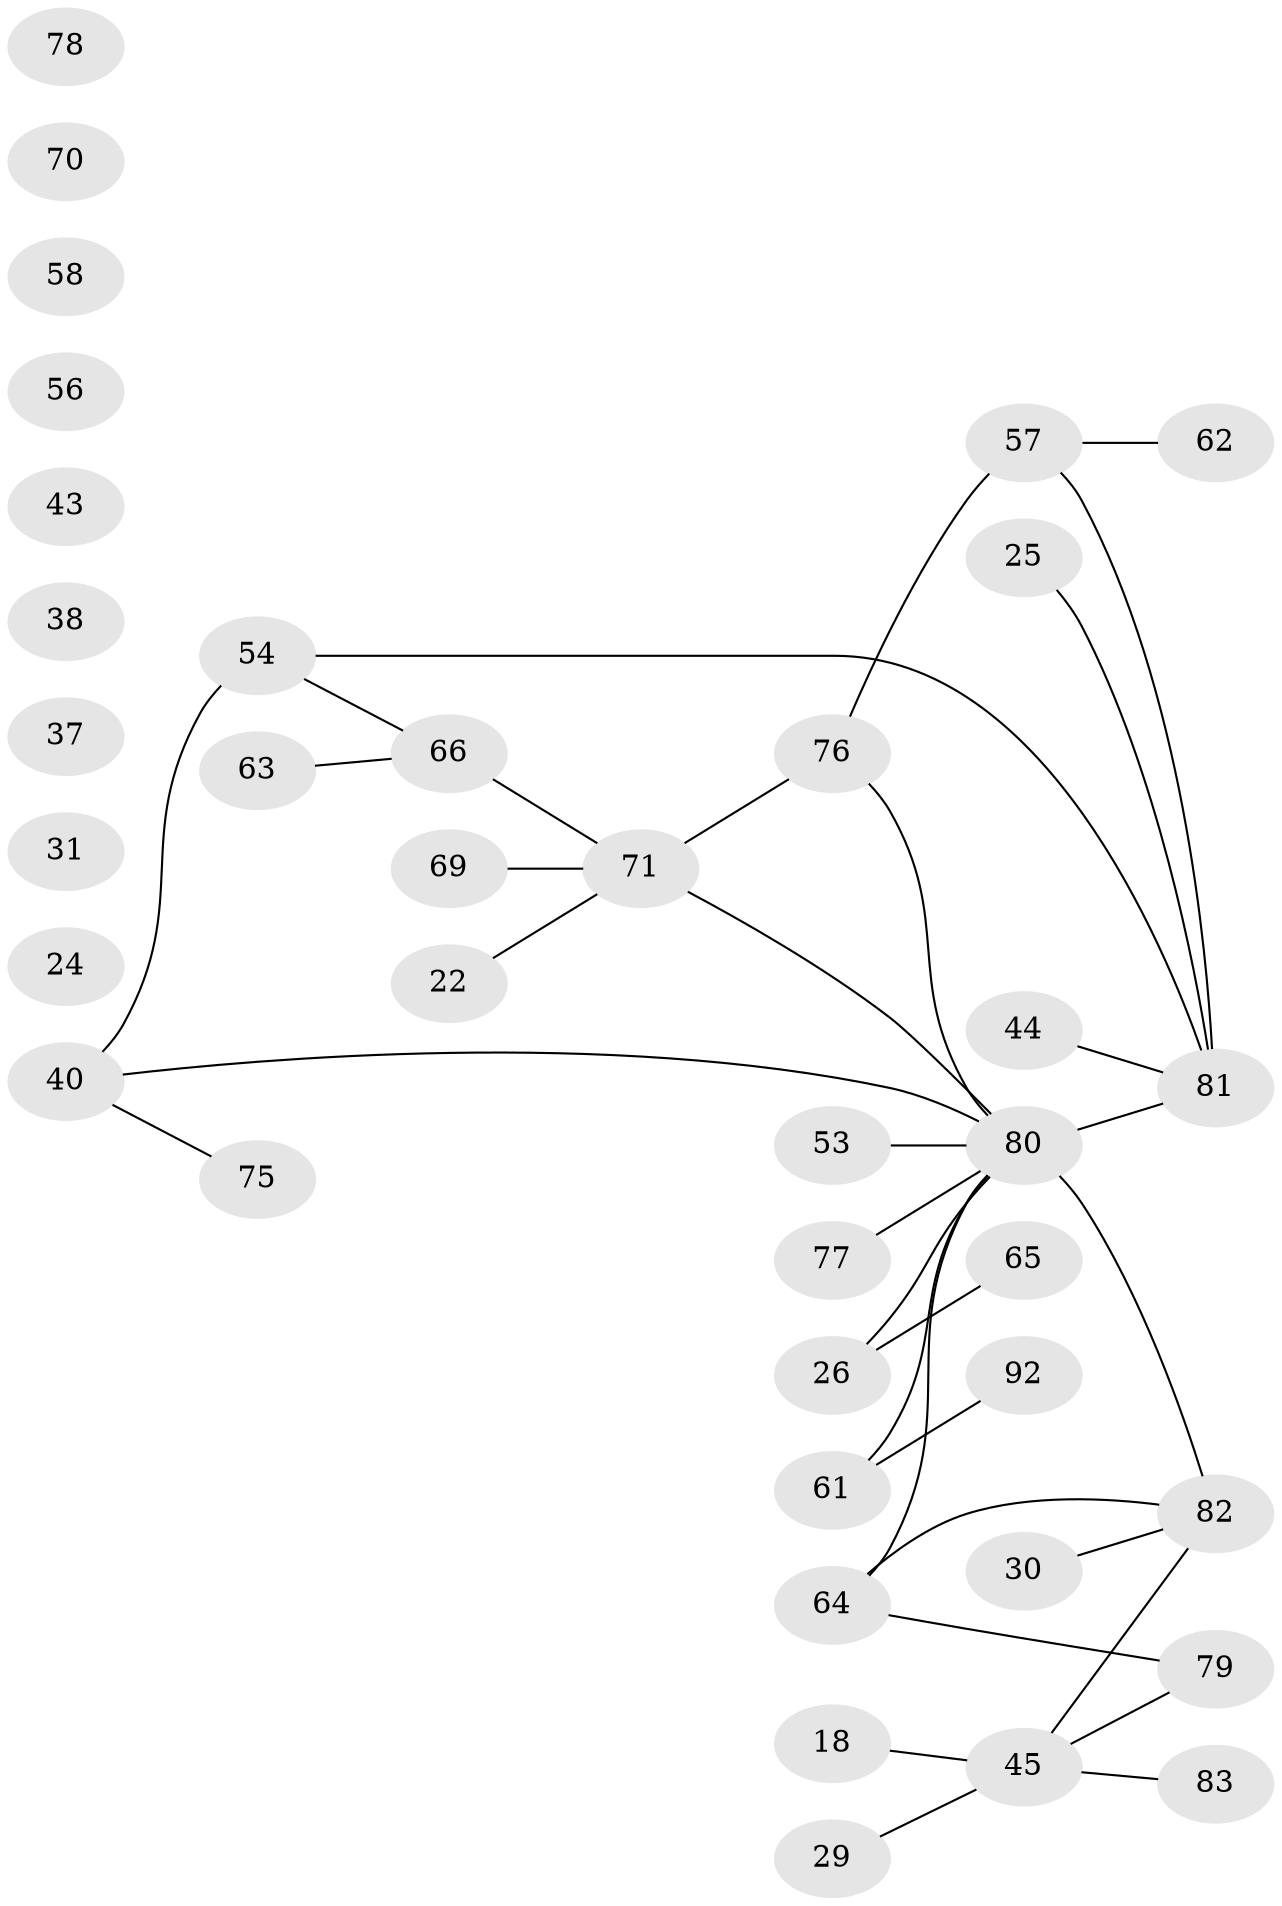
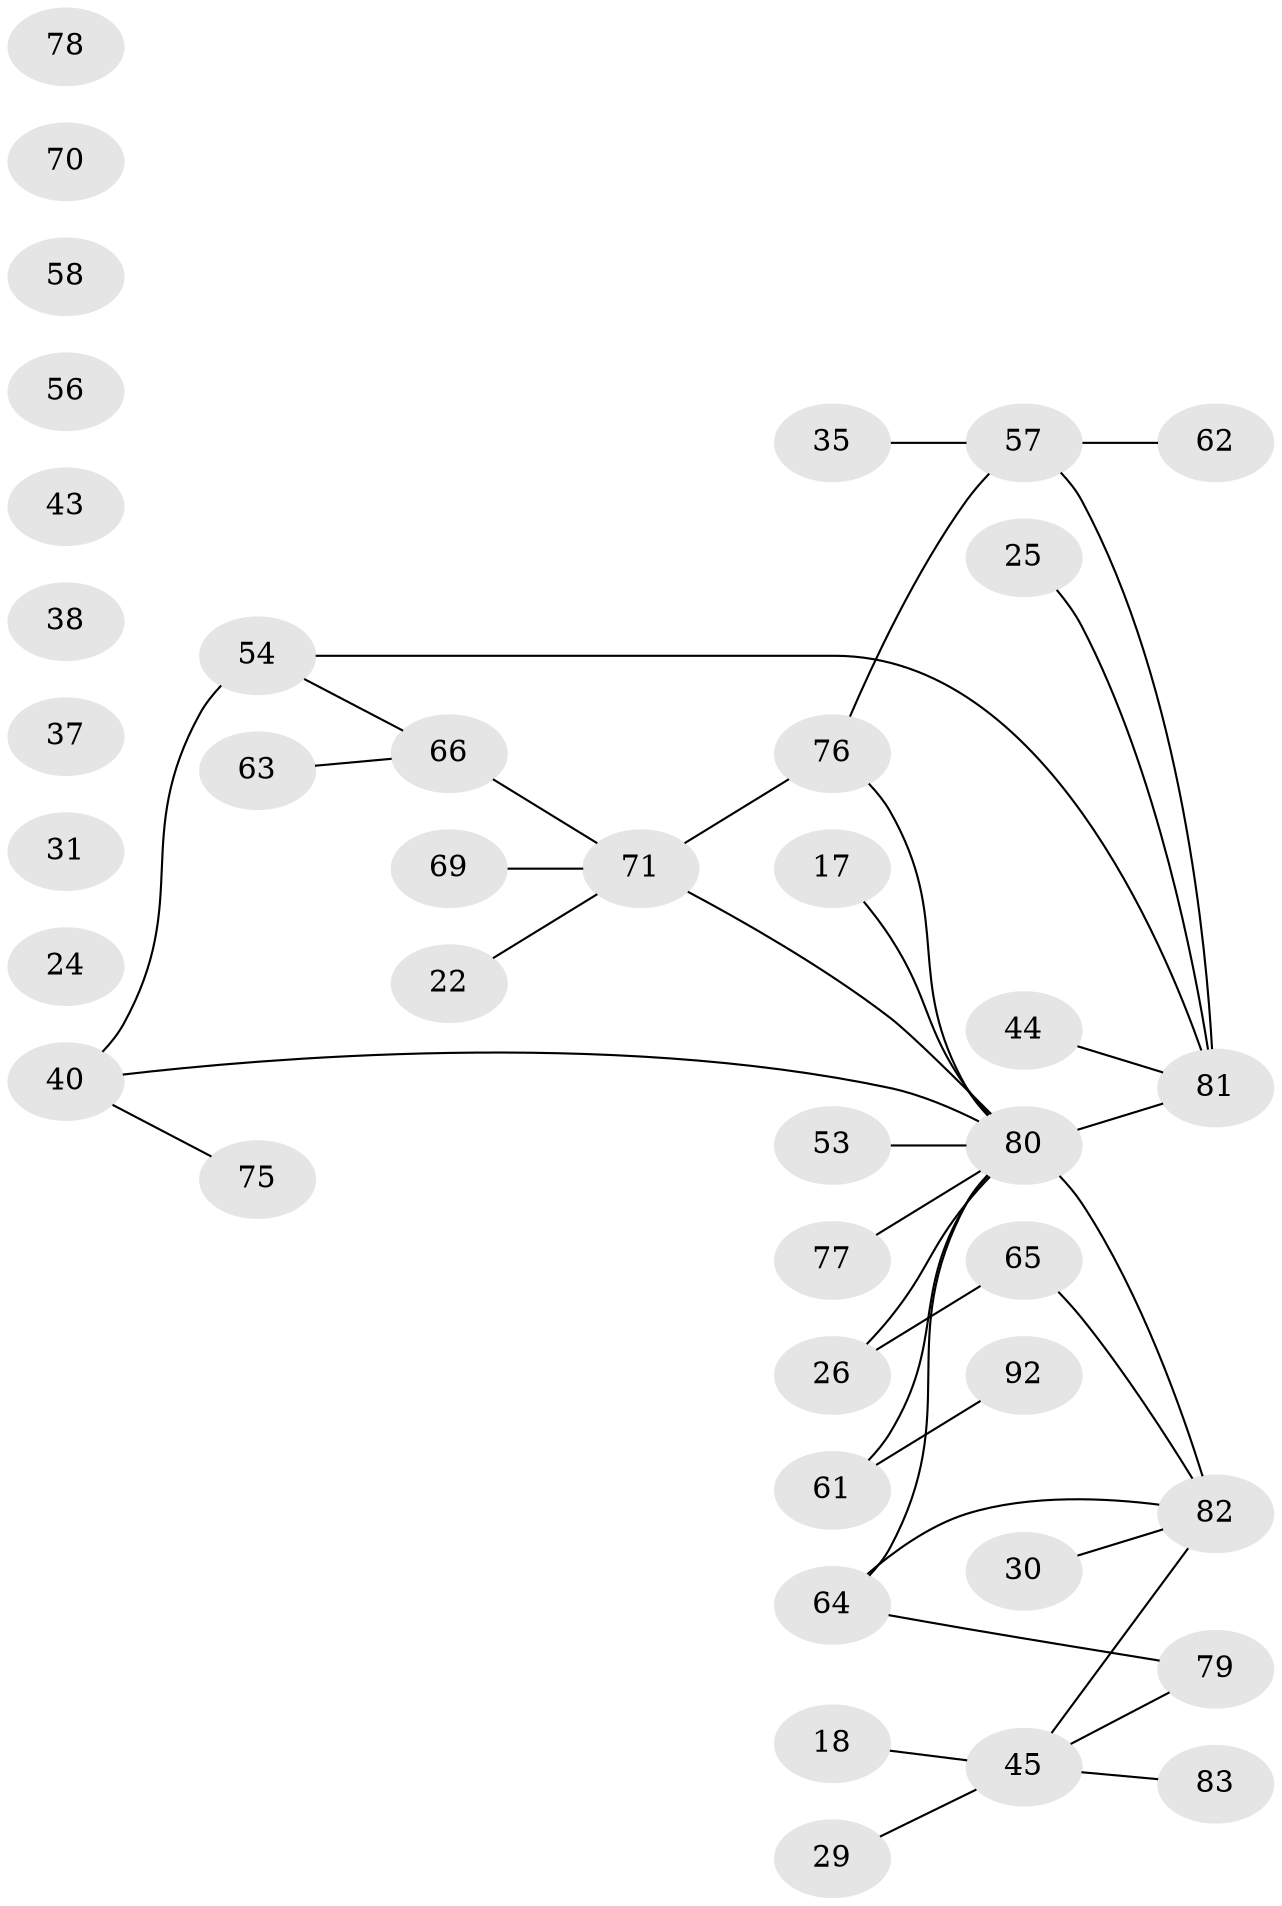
node "35": added
node "17": added
edge "65" -- "82": added
